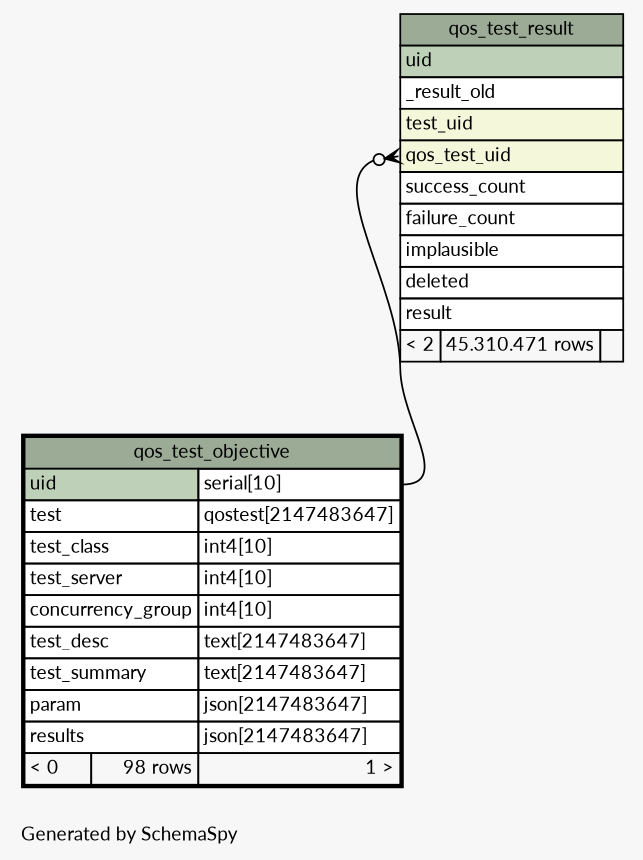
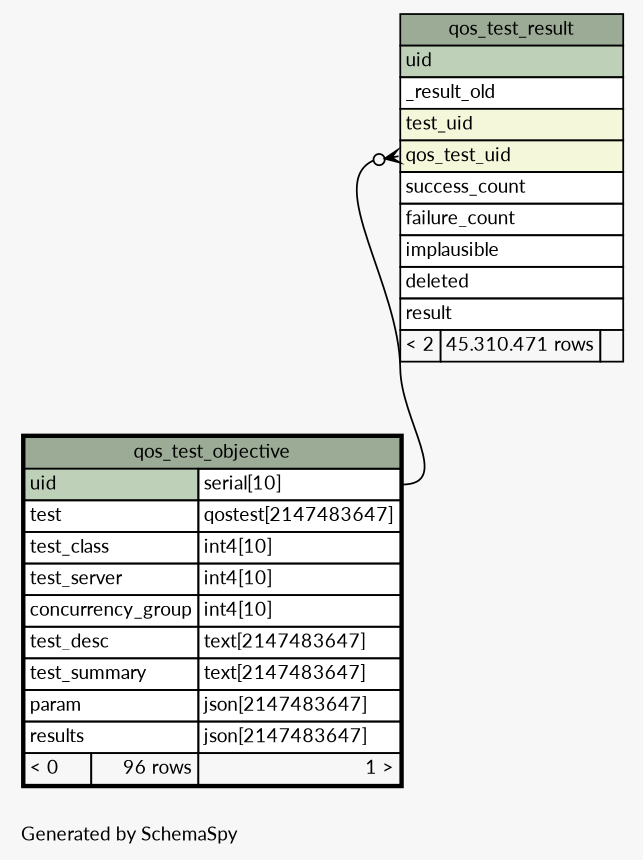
node "qos_test_objective": text "98 rows" -> "96 rows"
